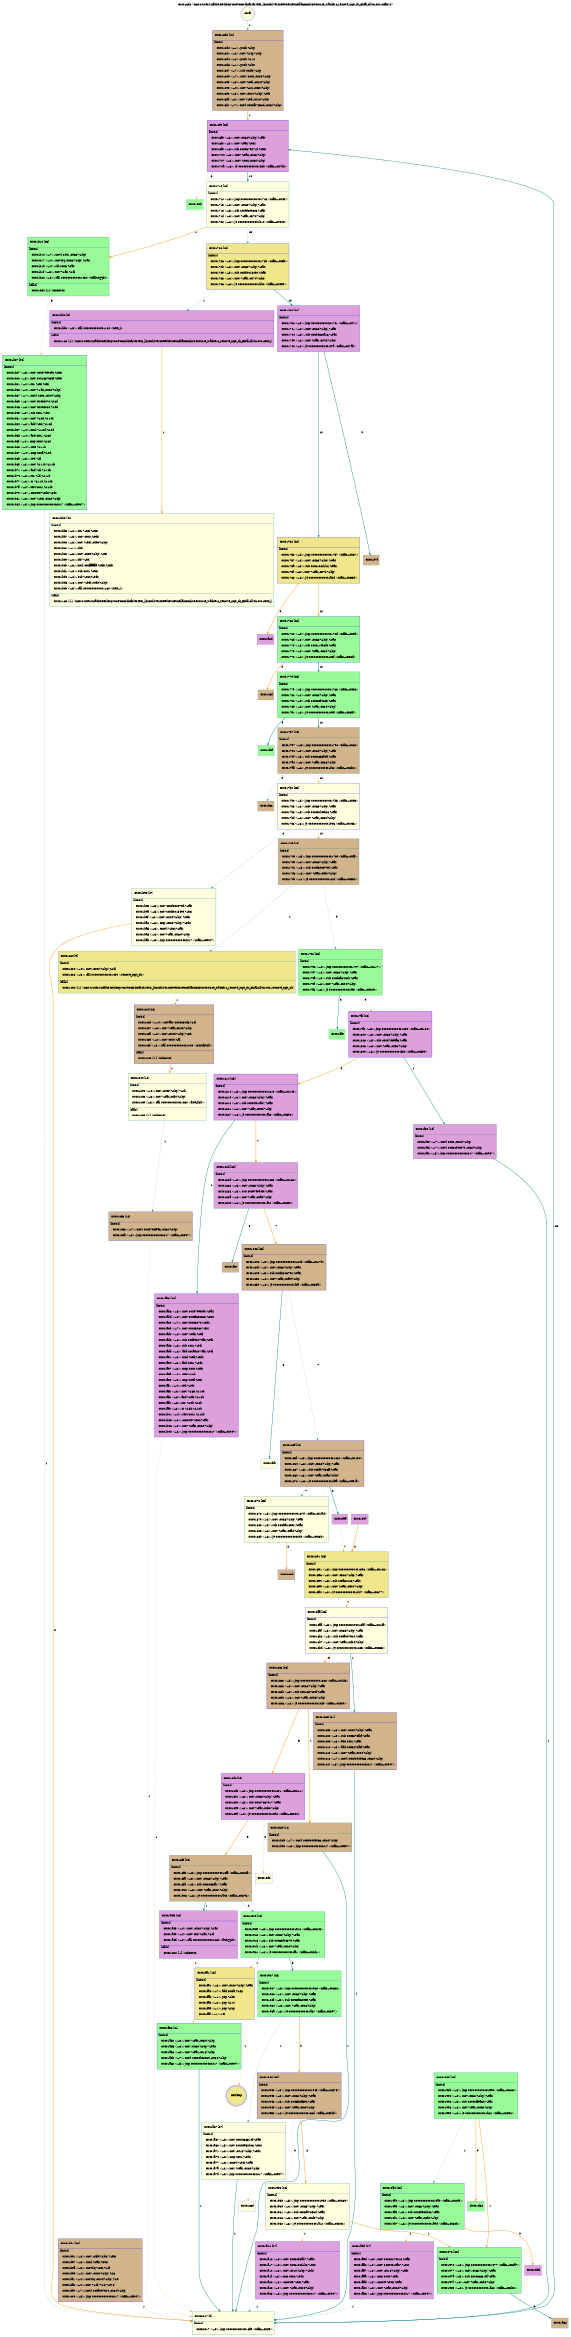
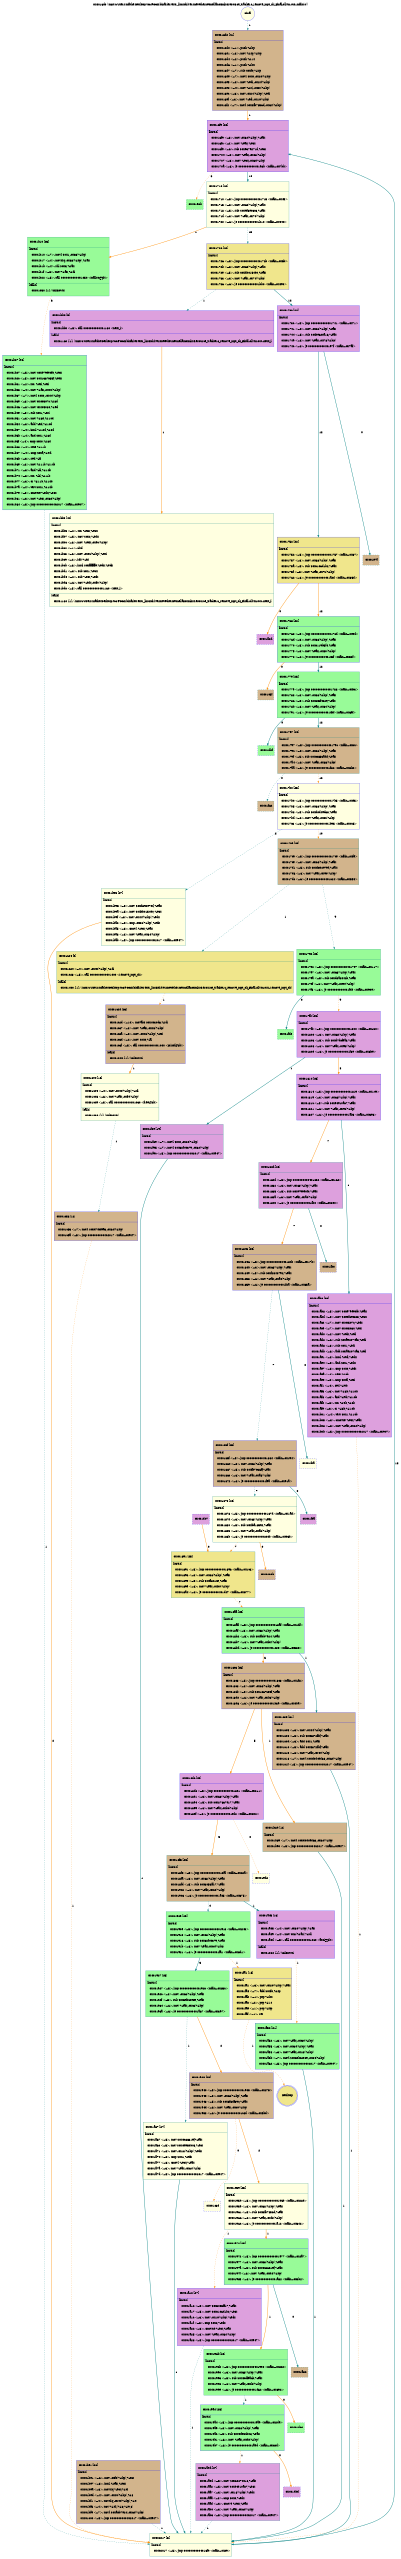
edge "0x401fea" -> "0x401891 [25]": now "0x401878 [25]" -> "0x401891 [25]"
node "0x4018aa [25]": fillcolor lightyellow -> palegreen
edge "0x40198b [25]" -> "0x401972 [25]": reversed
